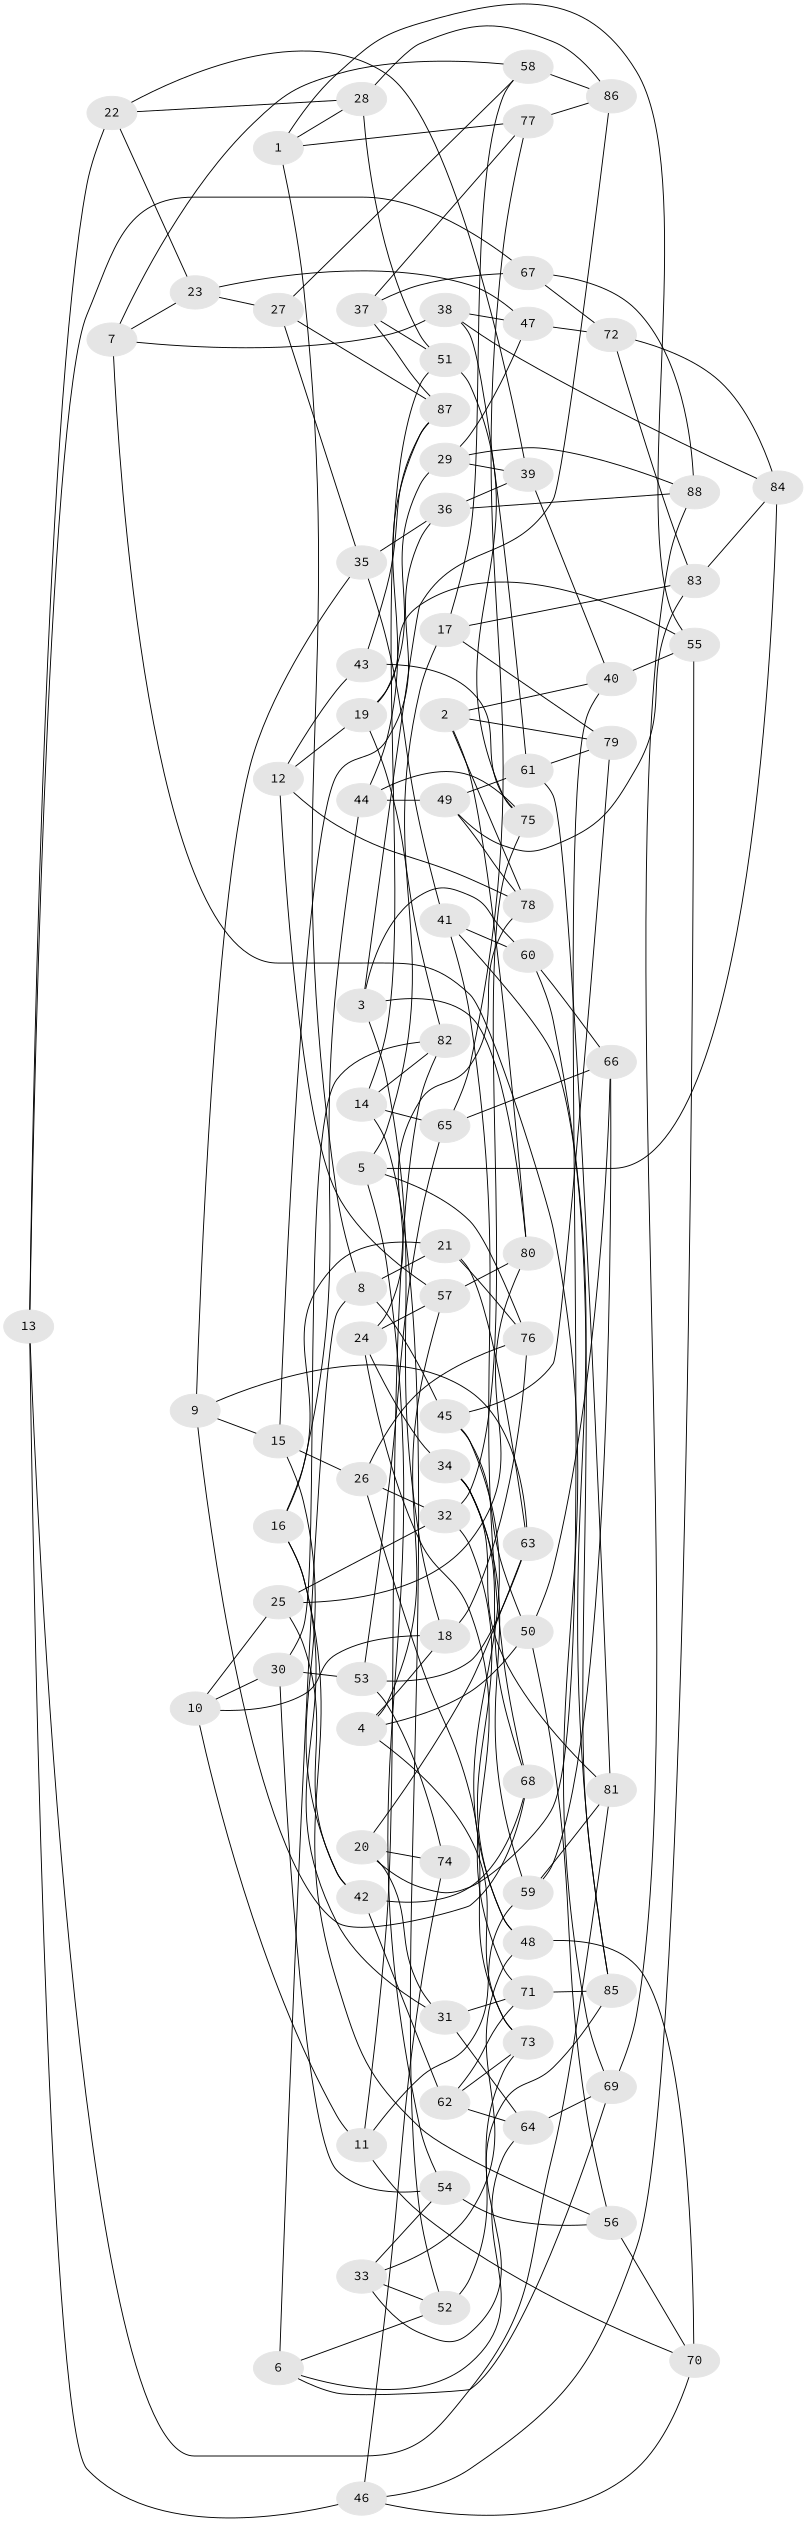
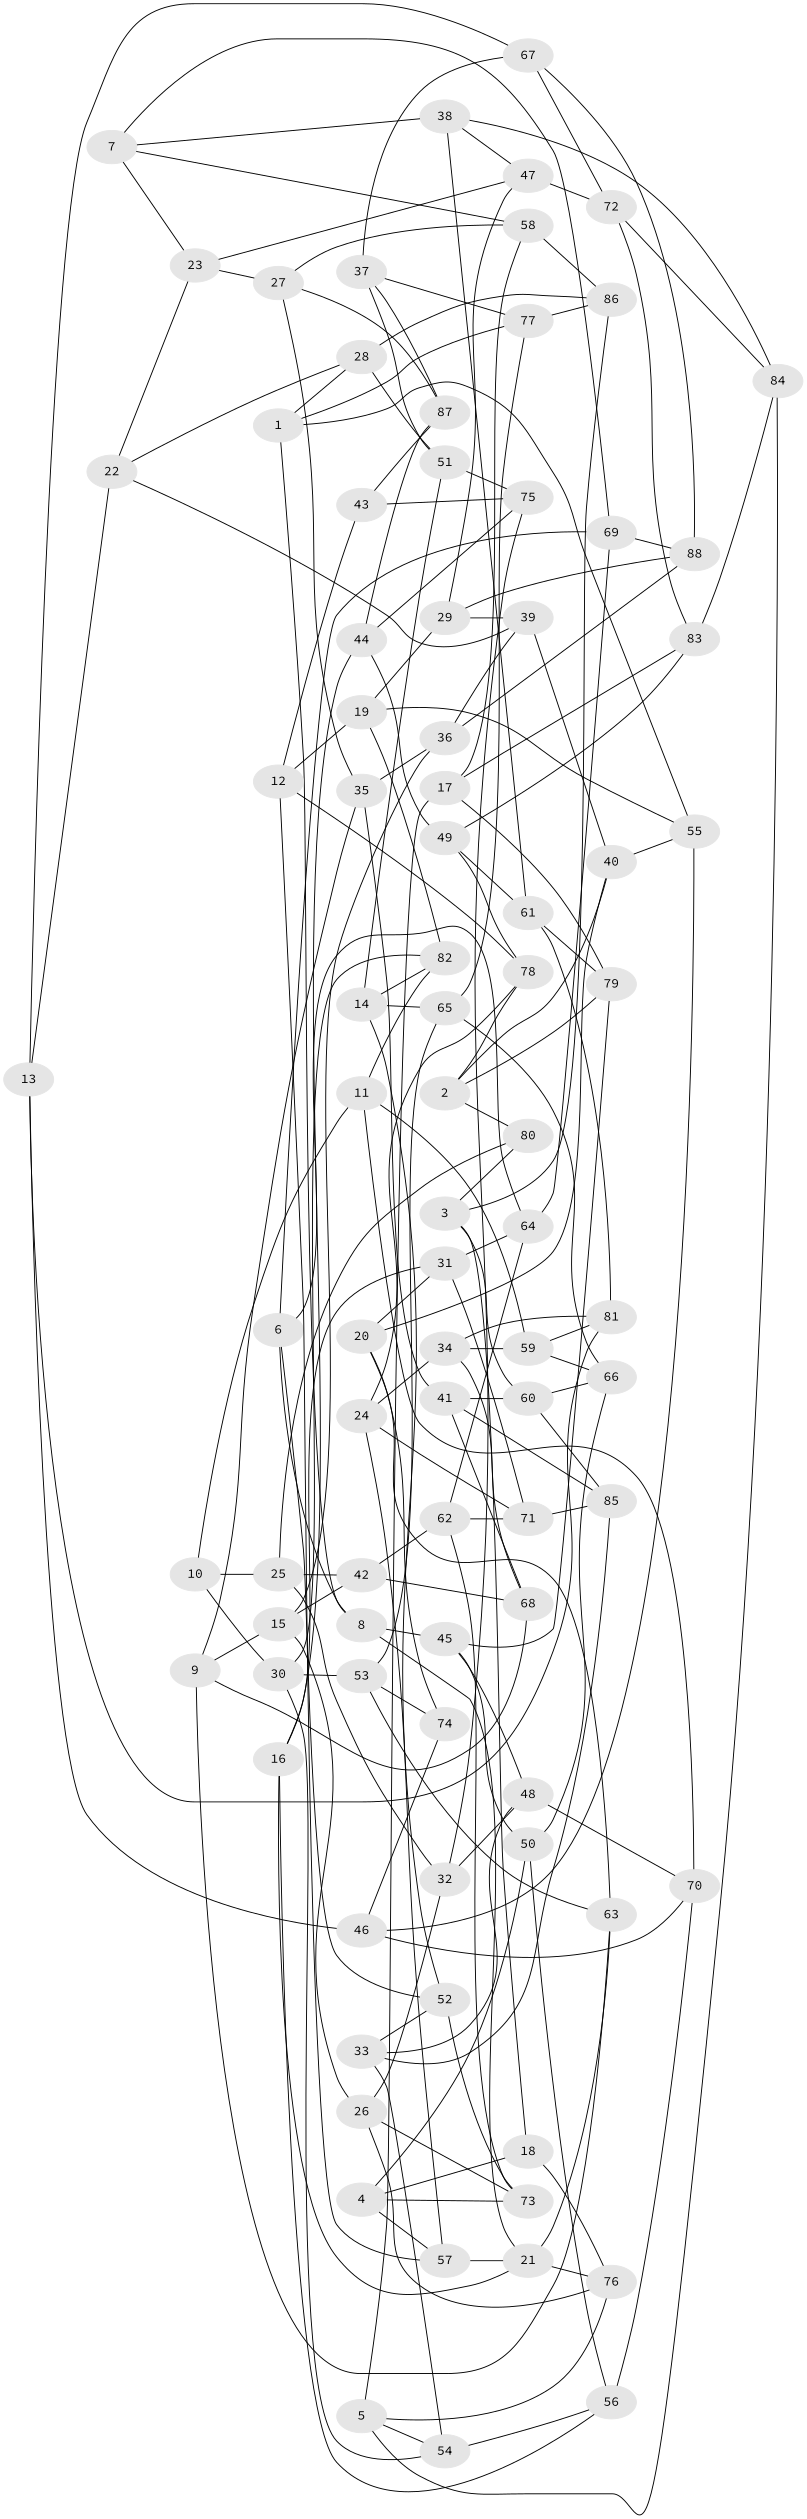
edge "80" -- "57": now "21" -- "57"
edge "18" -- "10": removed
